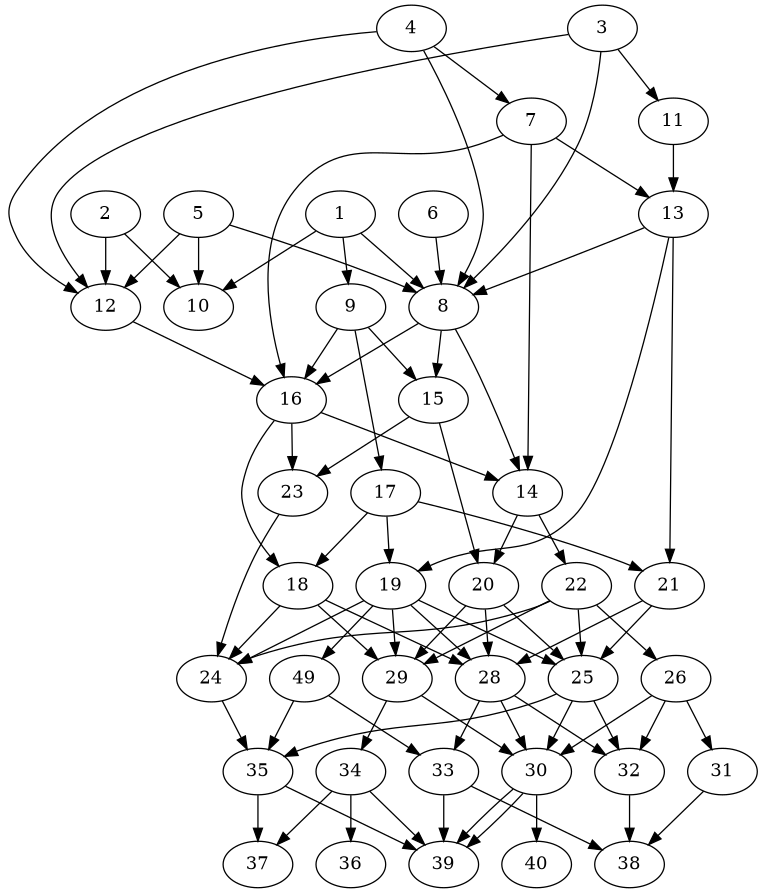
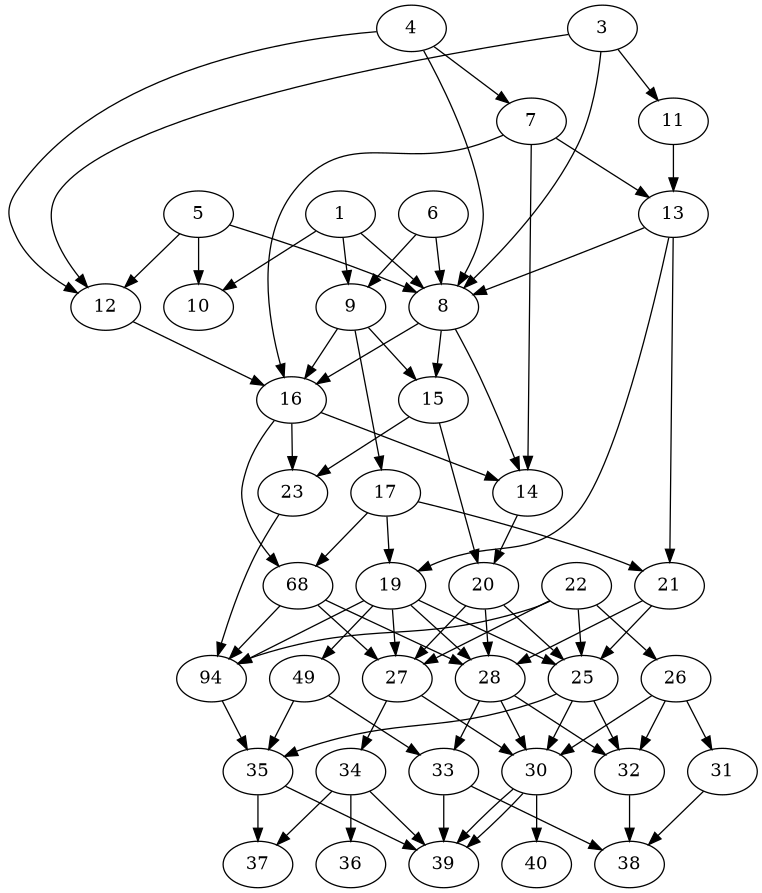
node "2": removed
edge "6" -> "9": added
edge "14" -> "22": removed
node "18": label "18" -> "68"
node "24": label "24" -> "94"
node "29": label "29" -> "27"
